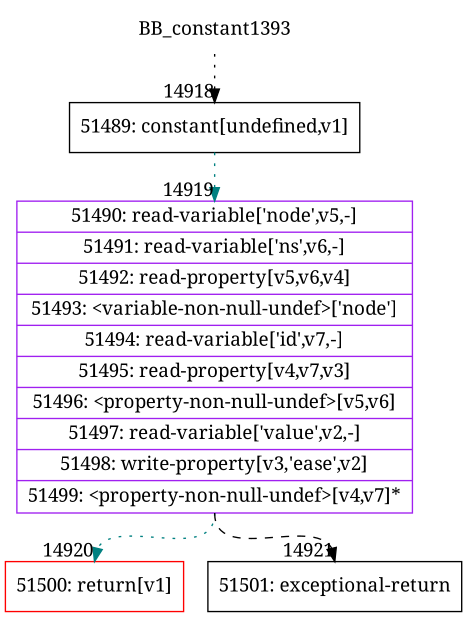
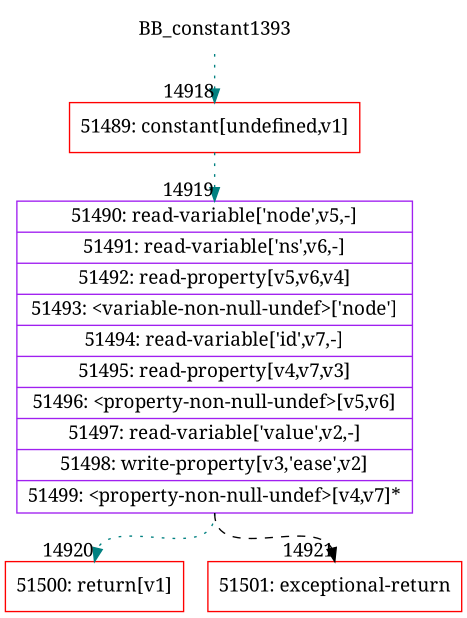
edge "BB_constant1393" -> "51489: constant[undefined,v1]": color black -> teal
node "51489: constant[undefined,v1]": color black -> red
node "51501: exceptional-return": color black -> red
